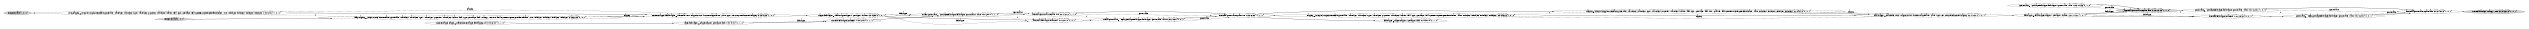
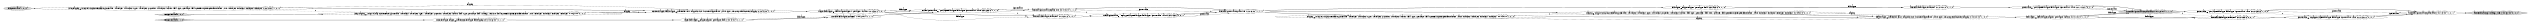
node "assertThat(fieldMapper,instanceOf())@@@10@@@['0', '1', '0']": added
node "testIgnoreZValue['0', '1', '0']": added
